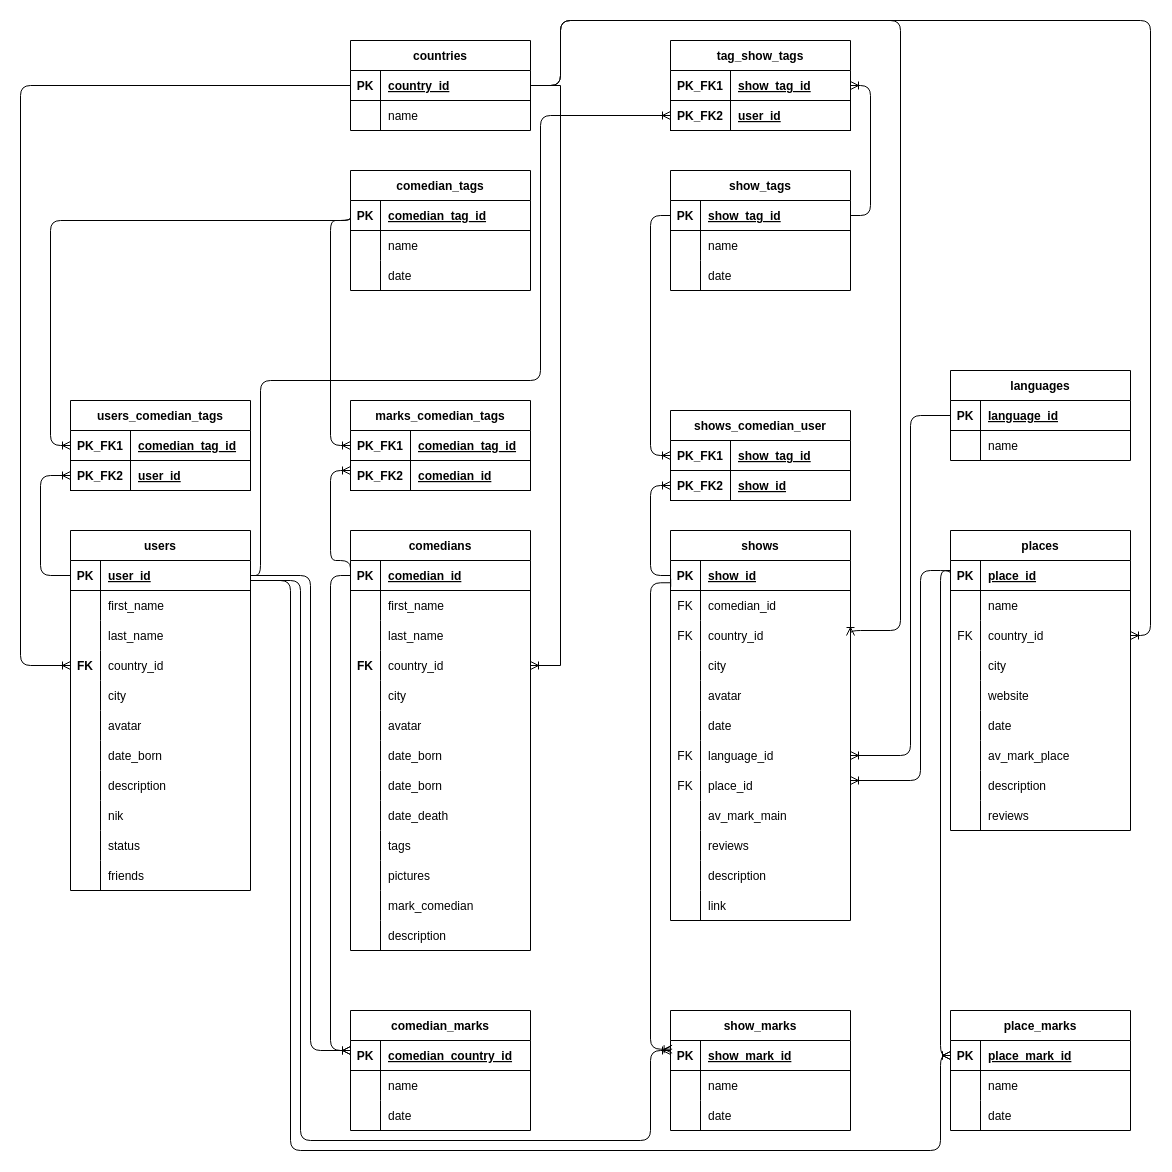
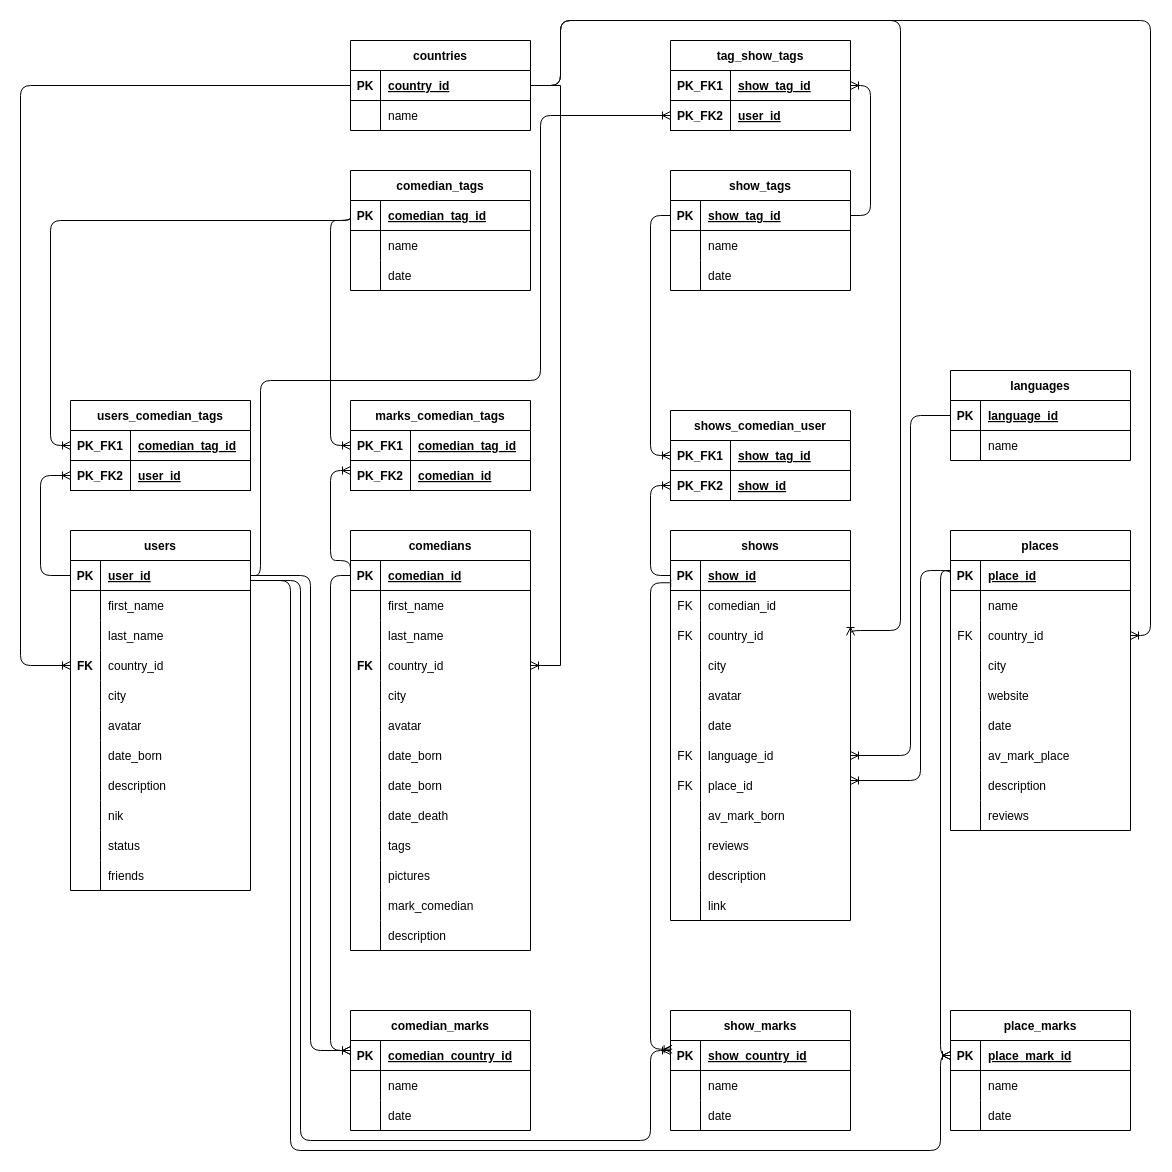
node "av_mark_main": label "av_mark_main" -> "av_mark_born"
node "show_mark_id": label "show_mark_id" -> "show_country_id"
